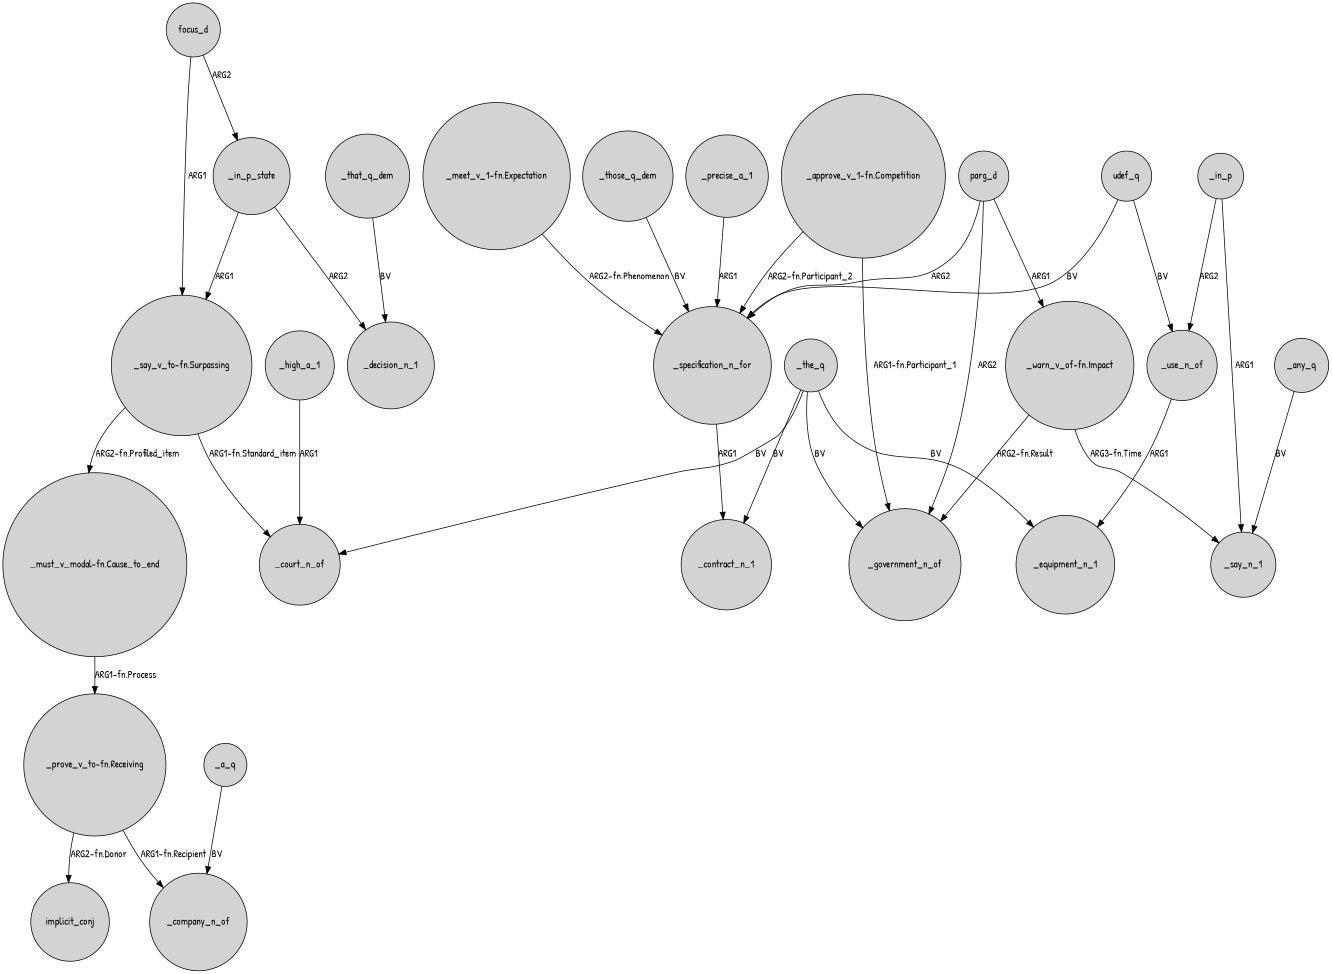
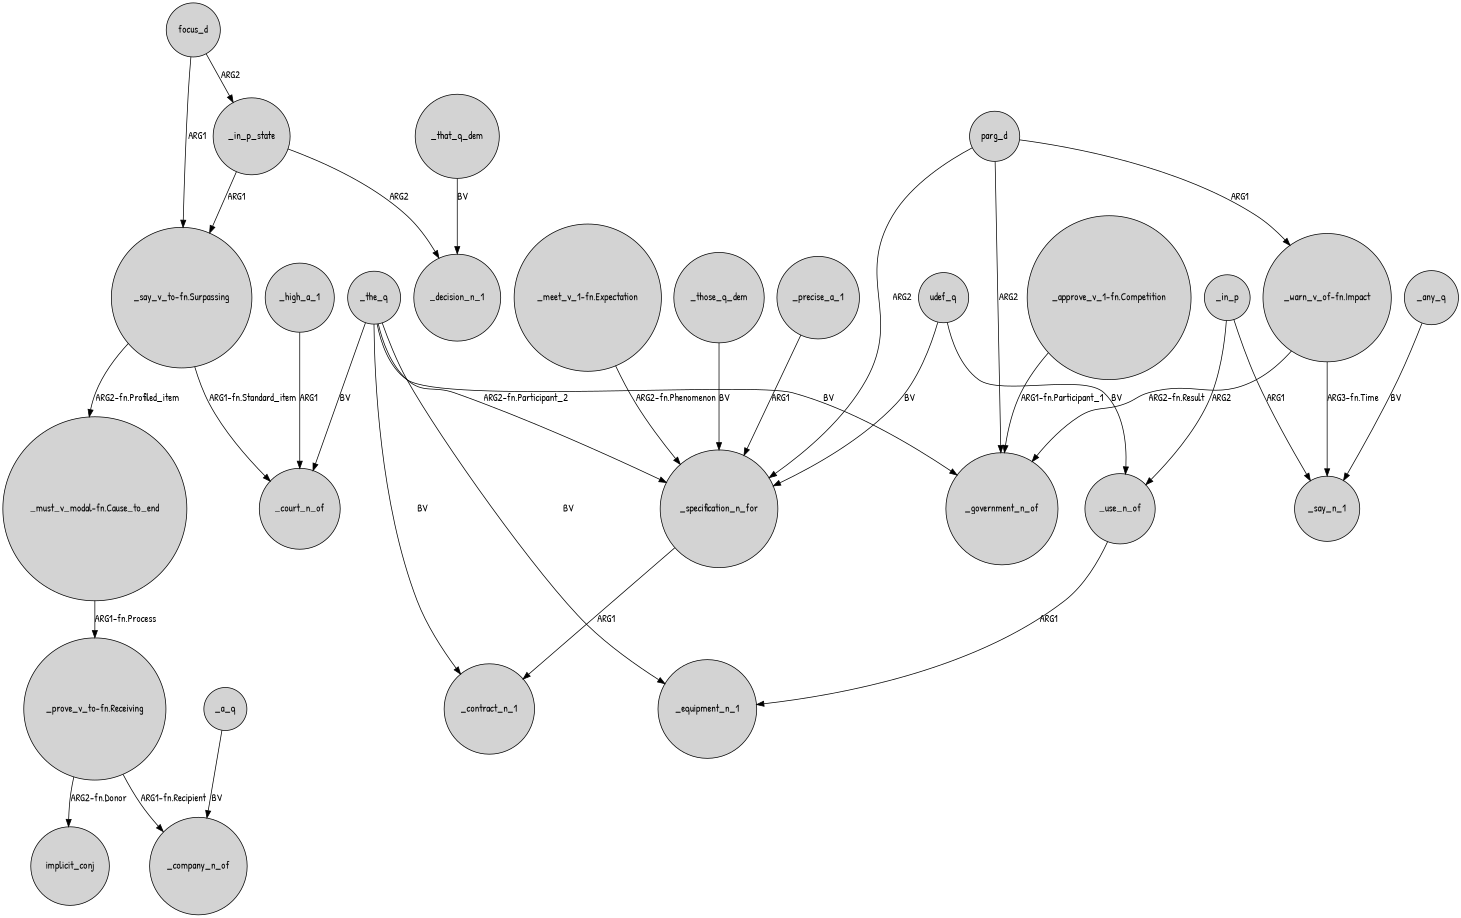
edge "_approve_v_1-fn.Competition" -> "_specification_n_for": now "_the_q" -> "_specification_n_for"
